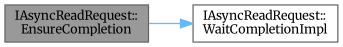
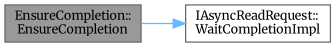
node "IAsyncReadRequest:: EnsureCompletion": label "IAsyncReadRequest:: EnsureCompletion" -> "EnsureCompletion:: EnsureCompletion"
